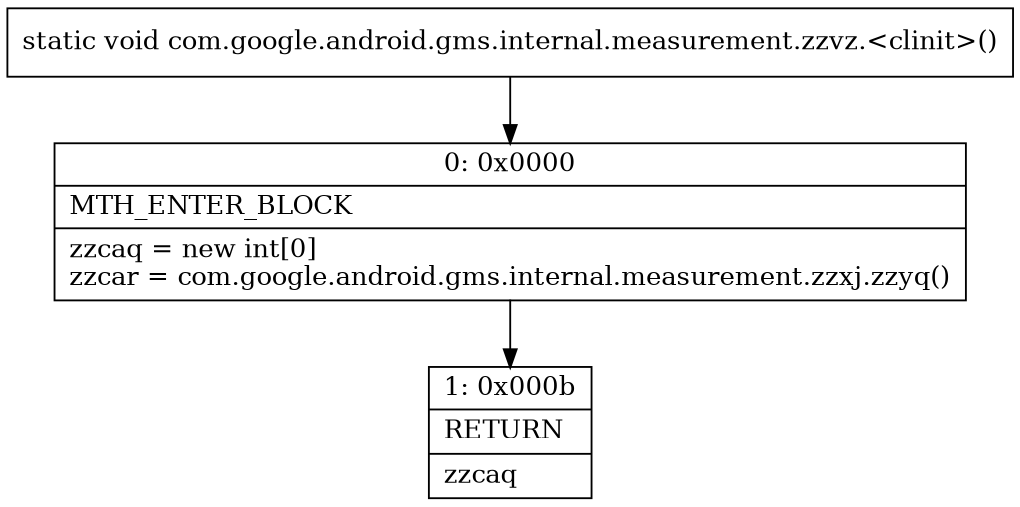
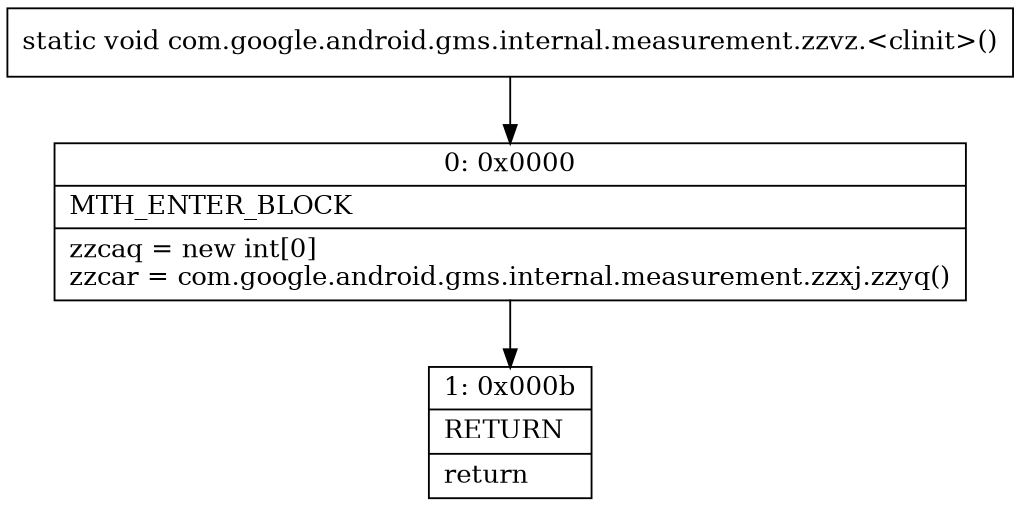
node "1: 0x000b": text "zzcaq" -> "return"
